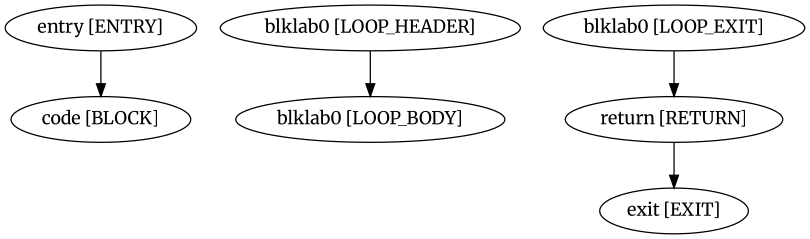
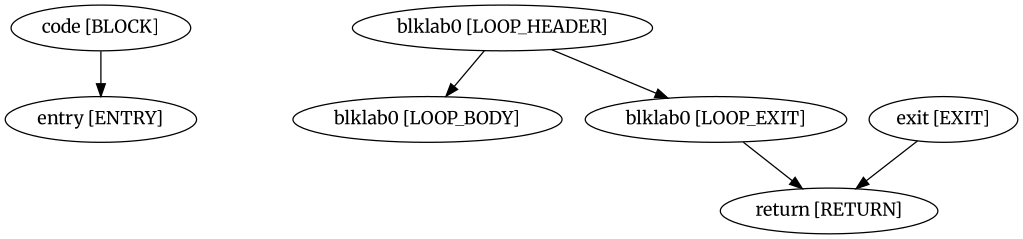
edge "entry [ENTRY]" -> "code [BLOCK]": reversed
edge "blklab0 [LOOP_HEADER]" -> "blklab0 [LOOP_EXIT]": added
edge "return [RETURN]" -> "exit [EXIT]": reversed
